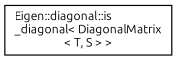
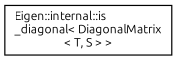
node "Eigen::diagonal::is _diagonal< DiagonalMatrix < T, S > >": label "Eigen::diagonal::is _diagonal< DiagonalMatrix < T, S > >" -> "Eigen::internal::is _diagonal< DiagonalMatrix < T, S > >"
